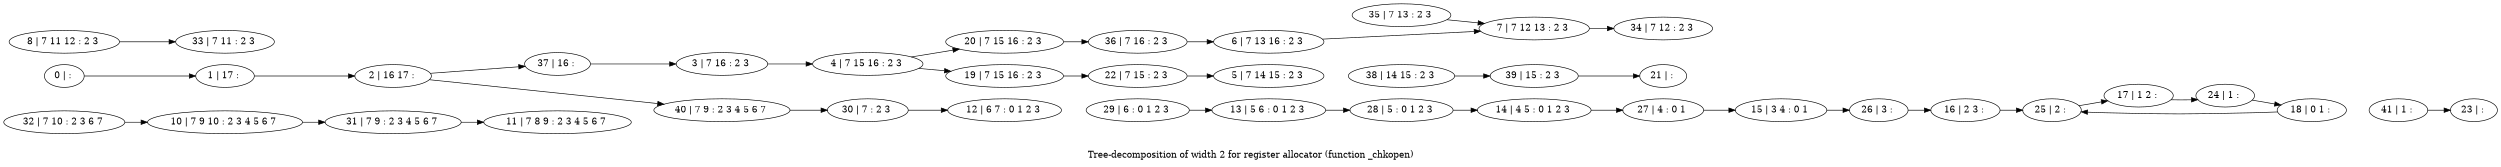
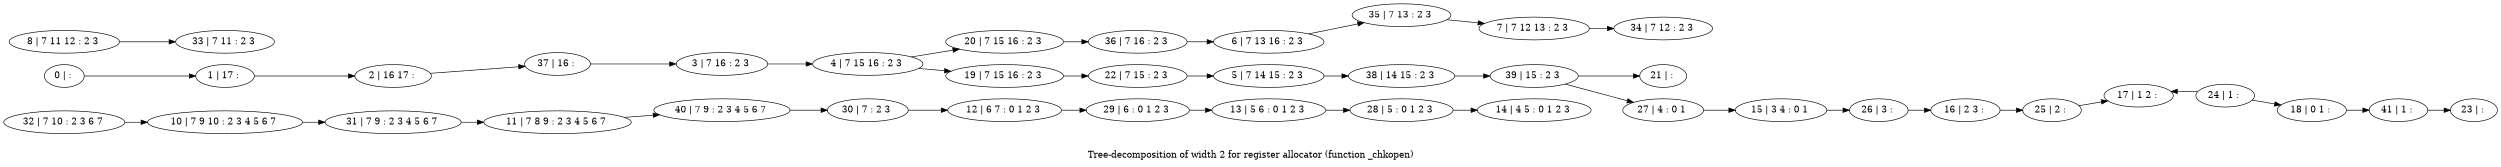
edge "6 | 7 13 16 : 2 3" -> "7 | 7 12 13 : 2 3": now "6 | 7 13 16 : 2 3" -> "35 | 7 13 : 2 3"
edge "5 | 7 14 15 : 2 3" -> "38 | 14 15 : 2 3": added
edge "2 | 16 17 :" -> "40 | 7 9 : 2 3 4 5 6 7": now "11 | 7 8 9 : 2 3 4 5 6 7" -> "40 | 7 9 : 2 3 4 5 6 7"
edge "17 | 1 2 :" -> "24 | 1 :": reversed
edge "12 | 6 7 : 0 1 2 3" -> "29 | 6 : 0 1 2 3": added
edge "14 | 4 5 : 0 1 2 3" -> "27 | 4 : 0 1": now "39 | 15 : 2 3" -> "27 | 4 : 0 1"
edge "18 | 0 1 :" -> "25 | 2 :": now "18 | 0 1 :" -> "41 | 1 :"
